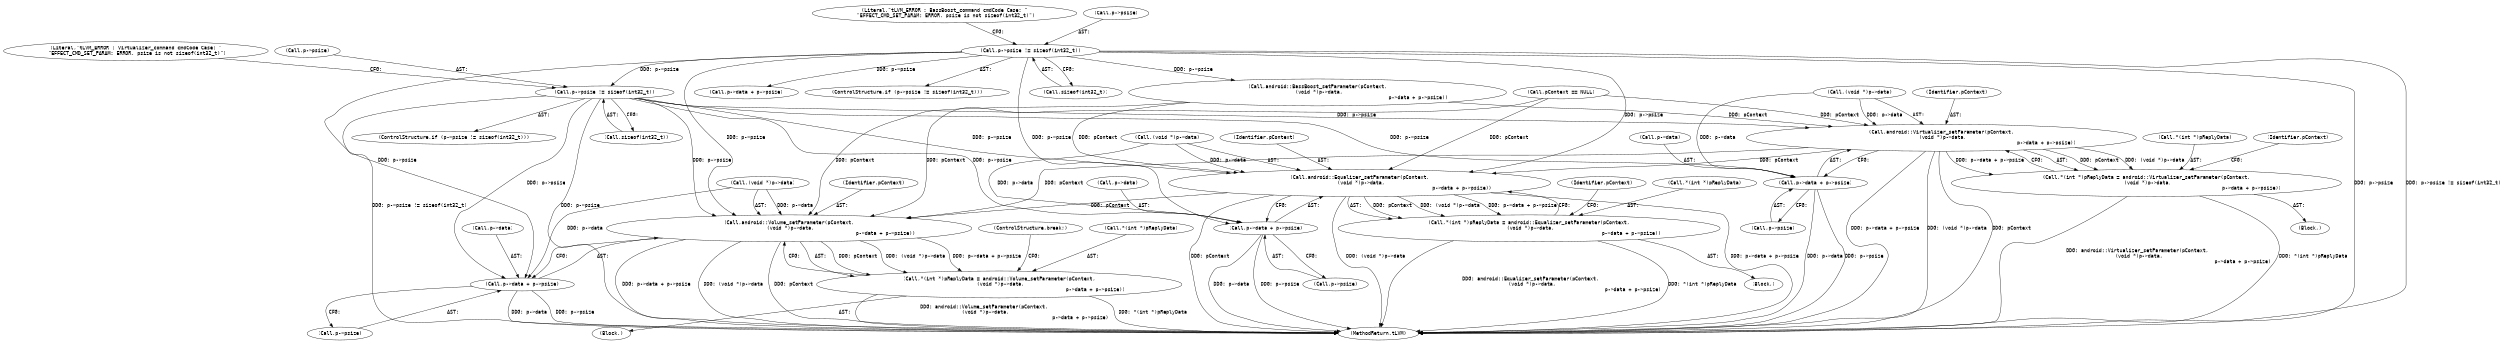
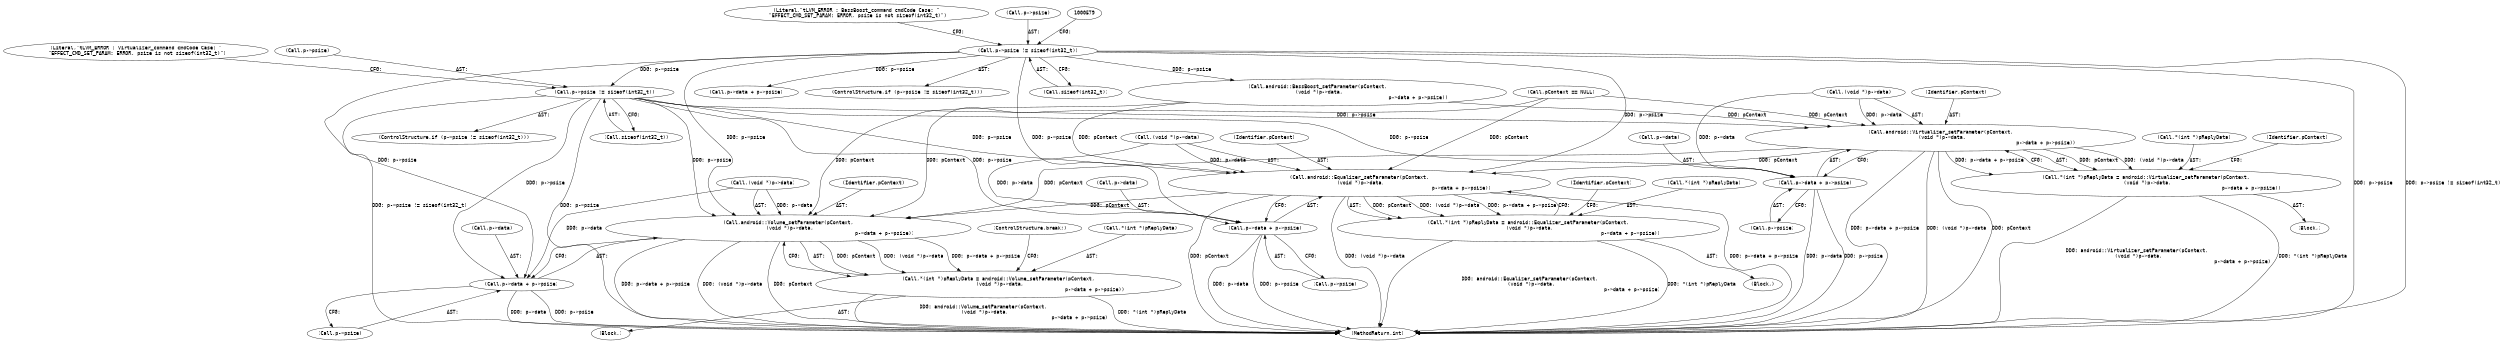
node "1000579": added
node "(MethodReturn,tLVM)": label "(MethodReturn,tLVM)" -> "(MethodReturn,int)"
